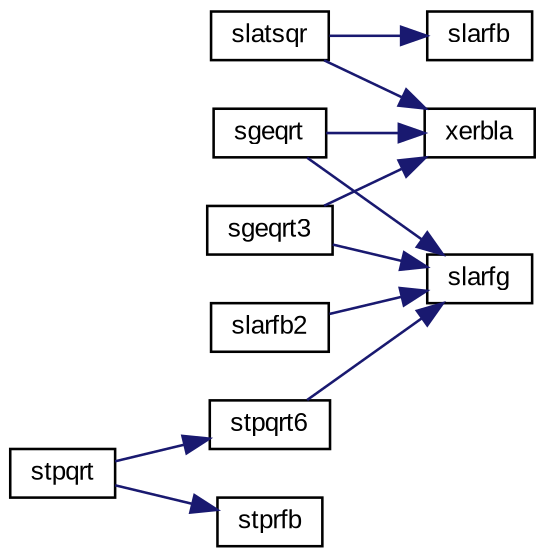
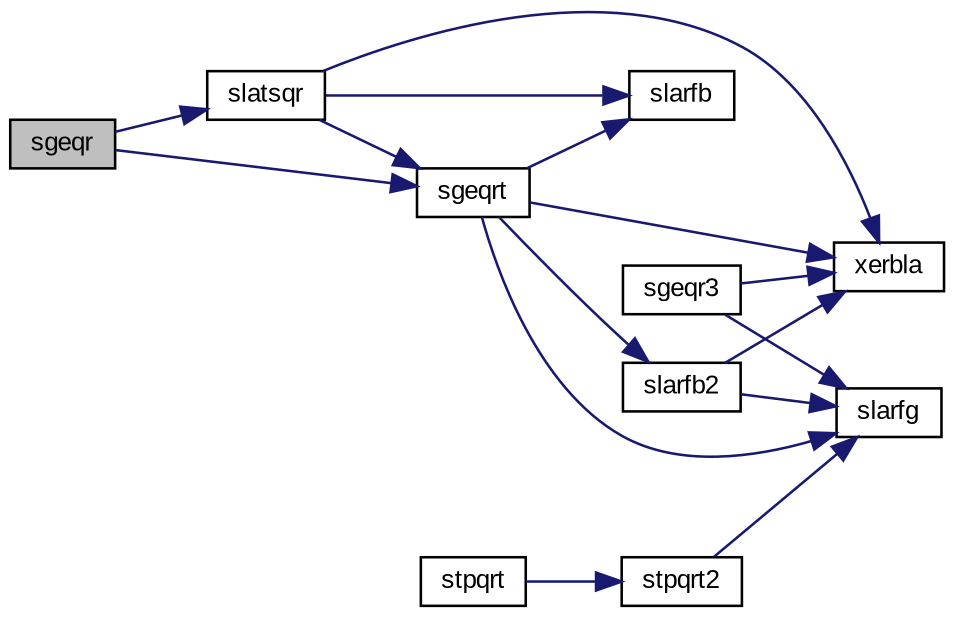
edge "slatsqr" -> "sgeqrt": added
node "sgeqr": added
edge "sgeqrt" -> "slarfb": added
node "sgeqrt3": label "sgeqrt3" -> "sgeqr3"
edge "sgeqrt" -> "slarfb2": added
edge "slarfb2" -> "xerbla": added
node "stpqrt6": label "stpqrt6" -> "stpqrt2"
node "stprfb": removed
